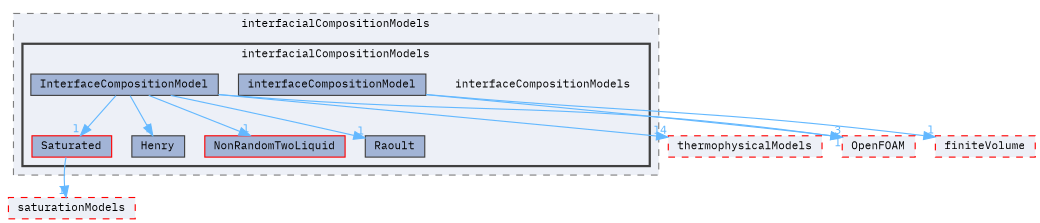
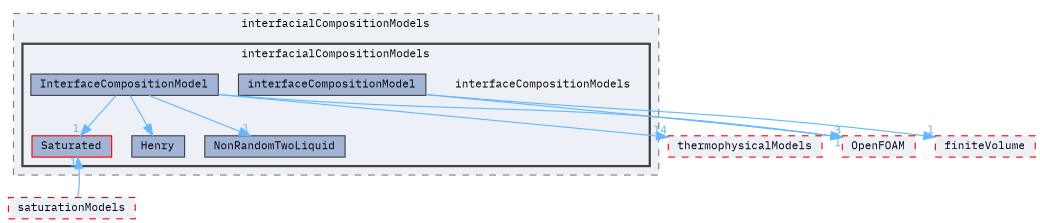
node "NonRandomTwoLiquid": color red -> grey25
node "Raoult": removed
edge "Saturated" -> "saturationModels": reversed
